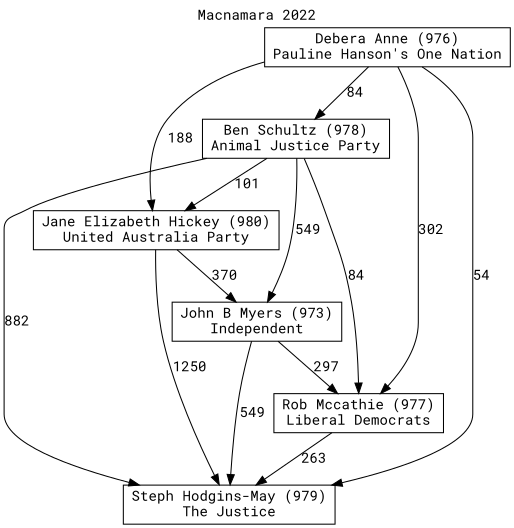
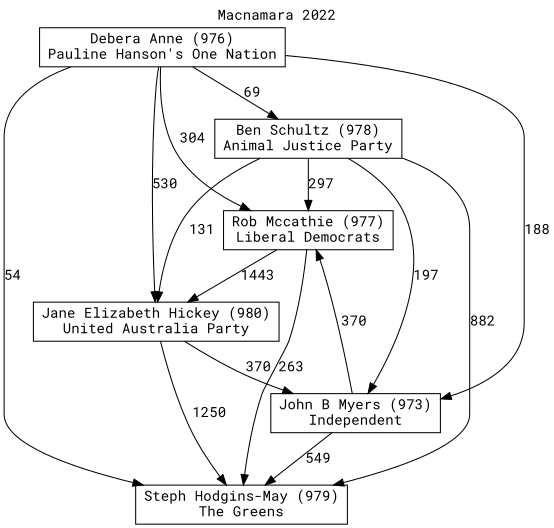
edge "Debera Anne (976) Pauline Hanson's One Nation" -> "Ben Schultz (978) Animal Justice Party": label "84" -> "69"
edge "Debera Anne (976) Pauline Hanson's One Nation" -> "Jane Elizabeth Hickey (980) United Australia Party": label "188" -> "530"
edge "Debera Anne (976) Pauline Hanson's One Nation" -> "John B Myers (973) Independent": added, label "188"
edge "Ben Schultz (978) Animal Justice Party" -> "Jane Elizabeth Hickey (980) United Australia Party": label "101" -> "131"
edge "Ben Schultz (978) Animal Justice Party" -> "John B Myers (973) Independent": label "549" -> "197"
edge "Debera Anne (976) Pauline Hanson's One Nation" -> "Rob Mccathie (977) Liberal Democrats": label "302" -> "304"
edge "Rob Mccathie (977) Liberal Democrats" -> "Jane Elizabeth Hickey (980) United Australia Party": added, label "1443"
edge "Ben Schultz (978) Animal Justice Party" -> "Rob Mccathie (977) Liberal Democrats": label "84" -> "297"
edge "John B Myers (973) Independent" -> "Rob Mccathie (977) Liberal Democrats": label "297" -> "370"
node "Steph Hodgins-May (979) The Justice": label "Steph Hodgins-May (979) The Justice" -> "Steph Hodgins-May (979) The Greens"
